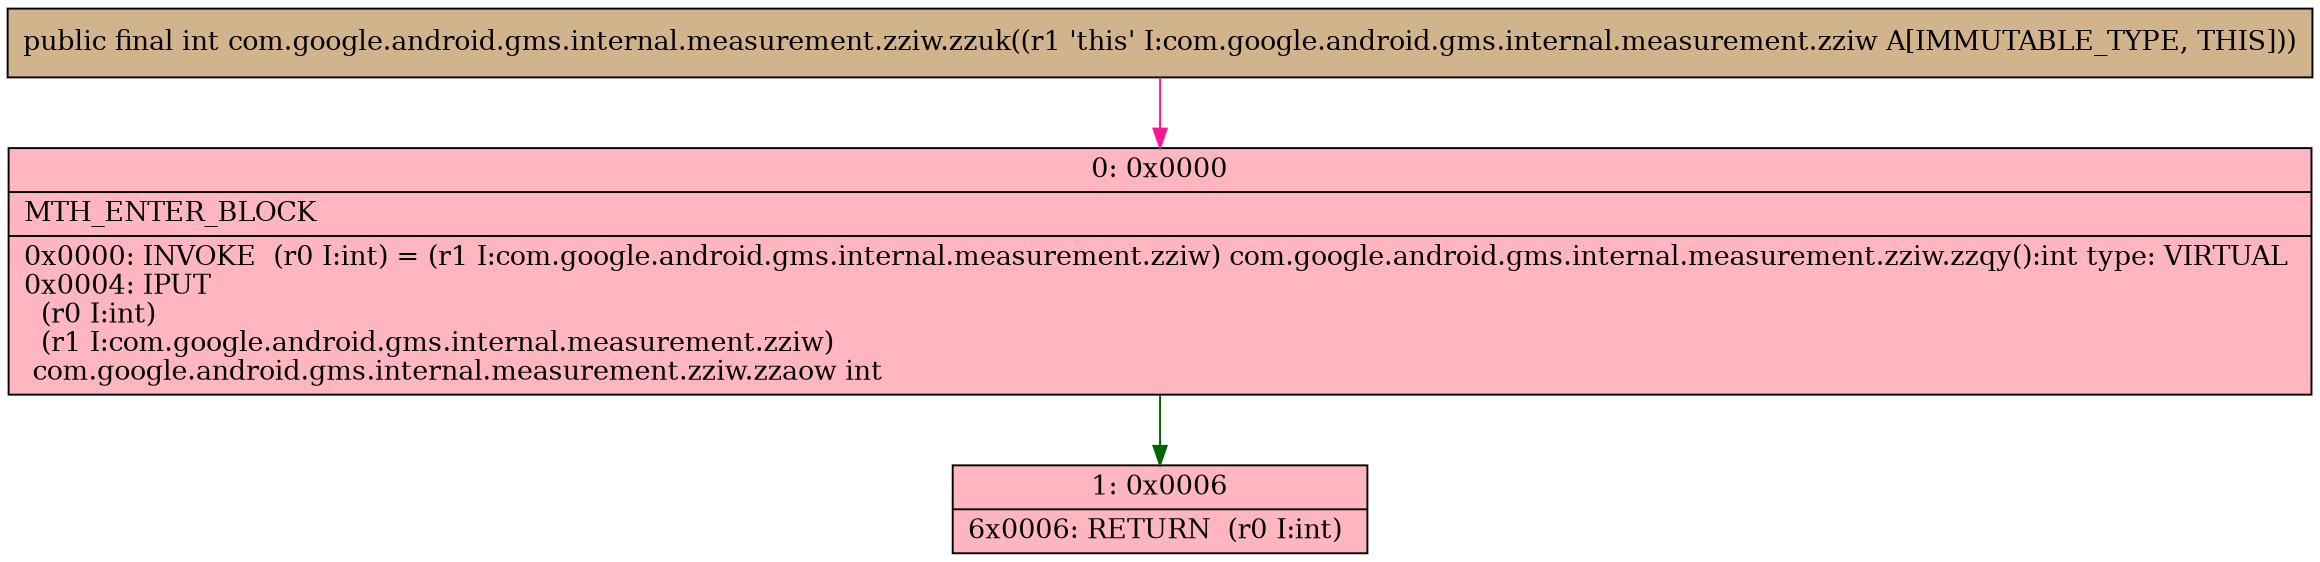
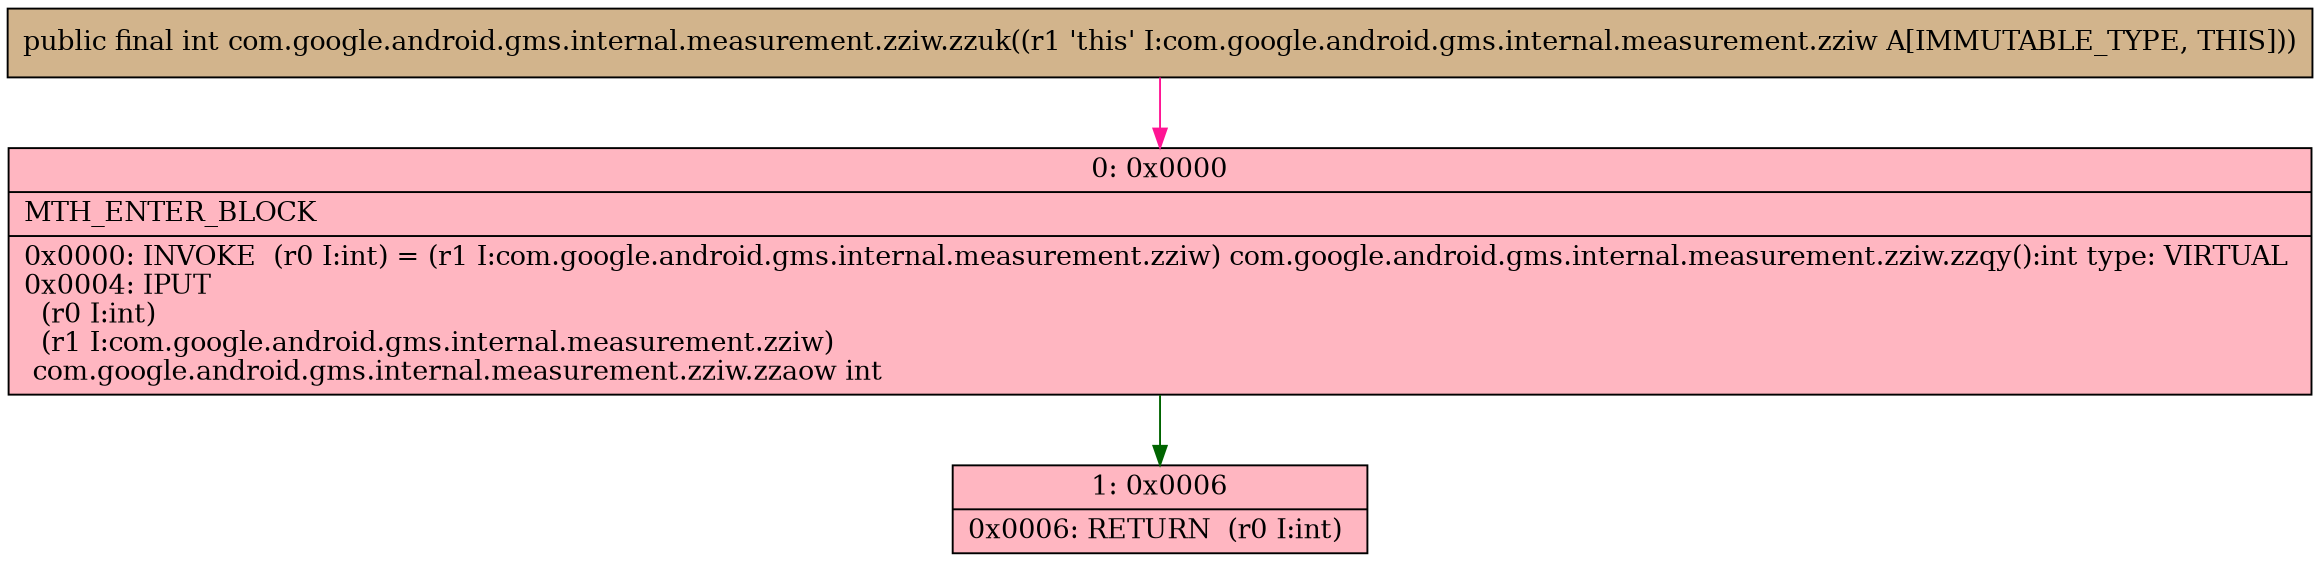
node "1: 0x0006": text "6x0006: RETURN  (r0 I:int)" -> "0x0006: RETURN  (r0 I:int)"
